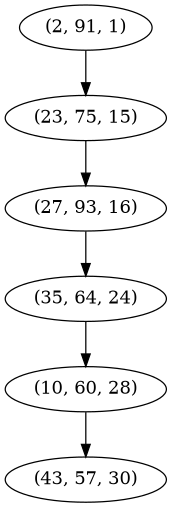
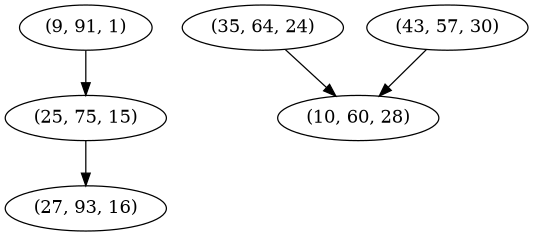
node "(2, 91, 1)": label "(2, 91, 1)" -> "(9, 91, 1)"
node "(23, 75, 15)": label "(23, 75, 15)" -> "(25, 75, 15)"
edge "(27, 93, 16)" -> "(35, 64, 24)": removed
edge "(10, 60, 28)" -> "(43, 57, 30)": reversed
